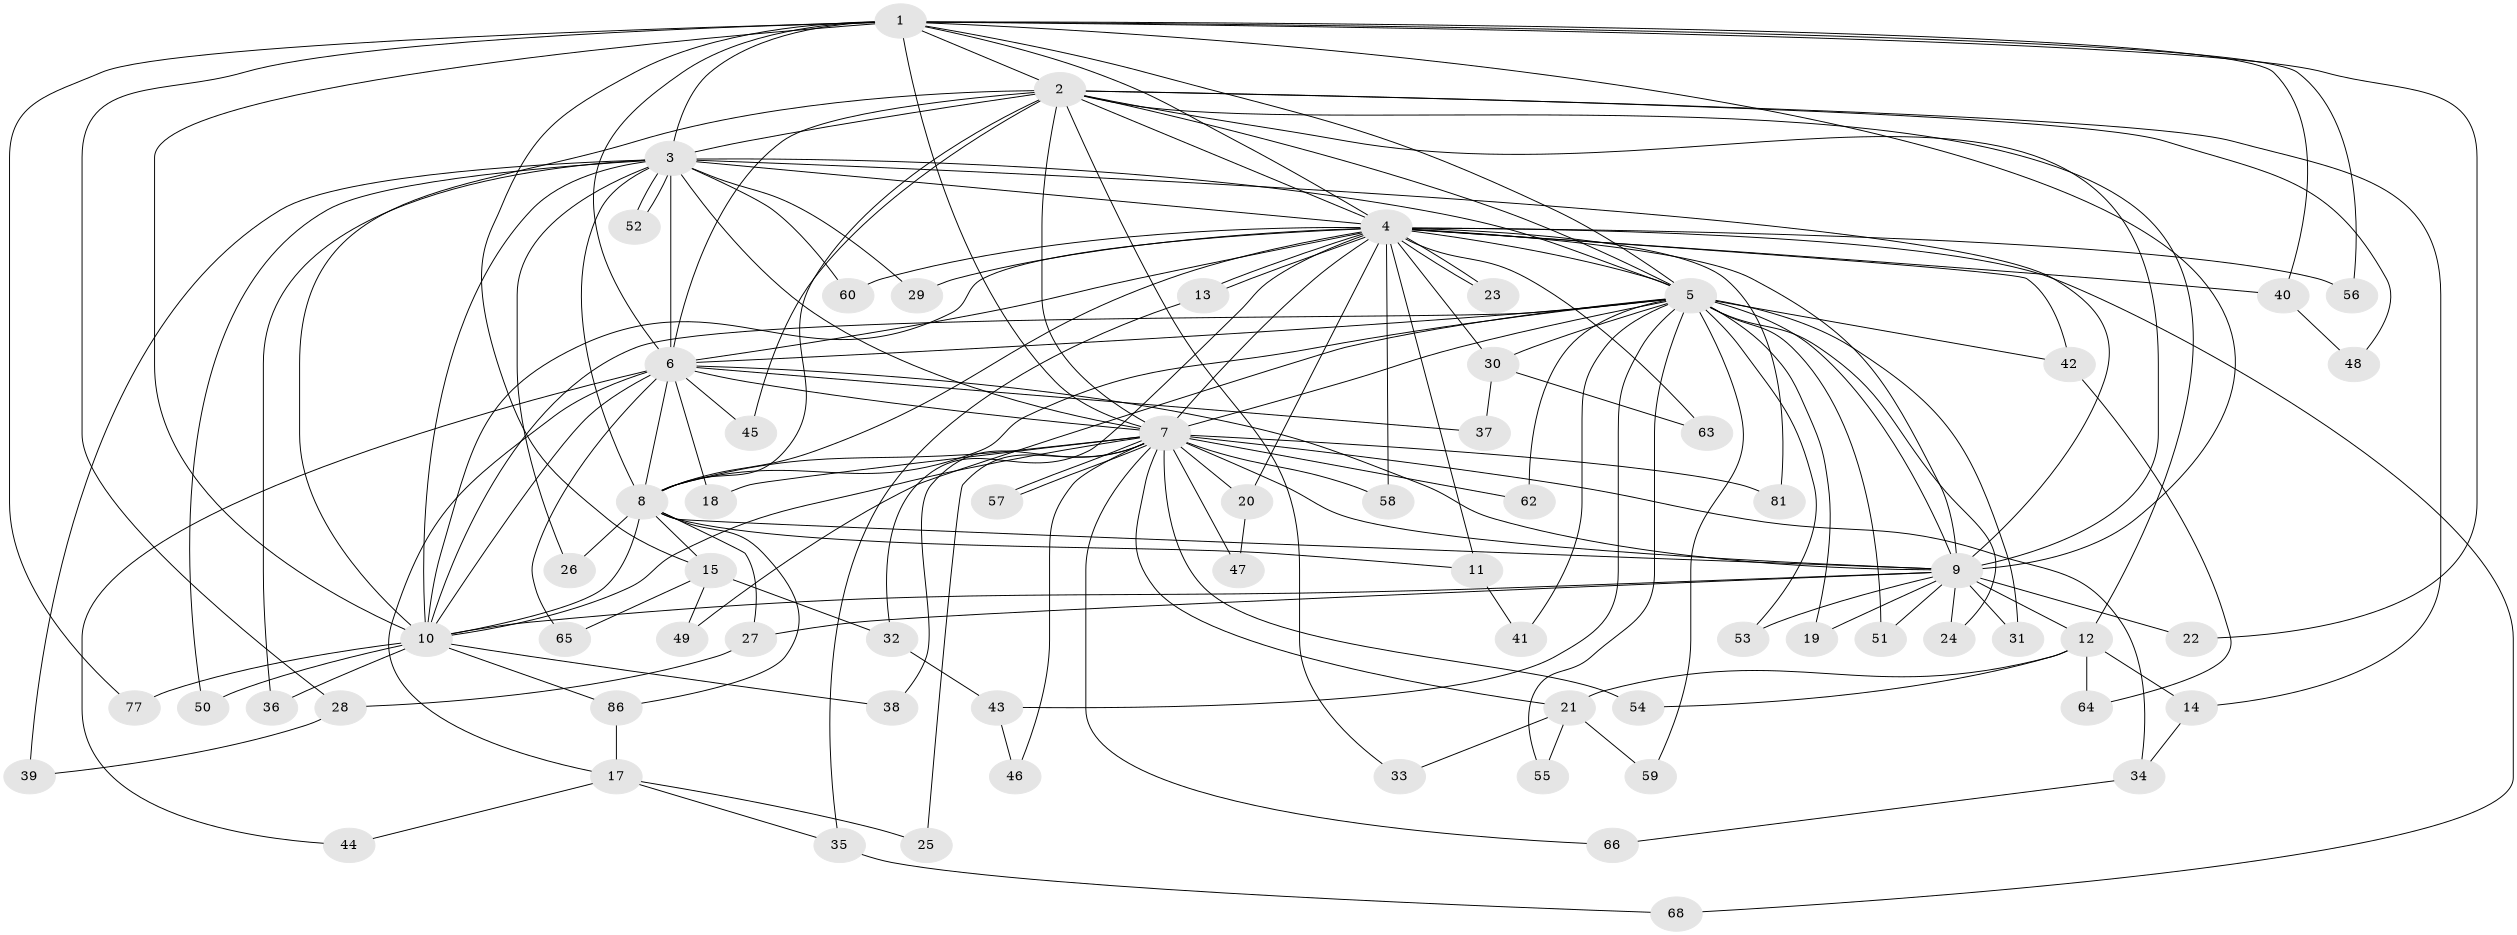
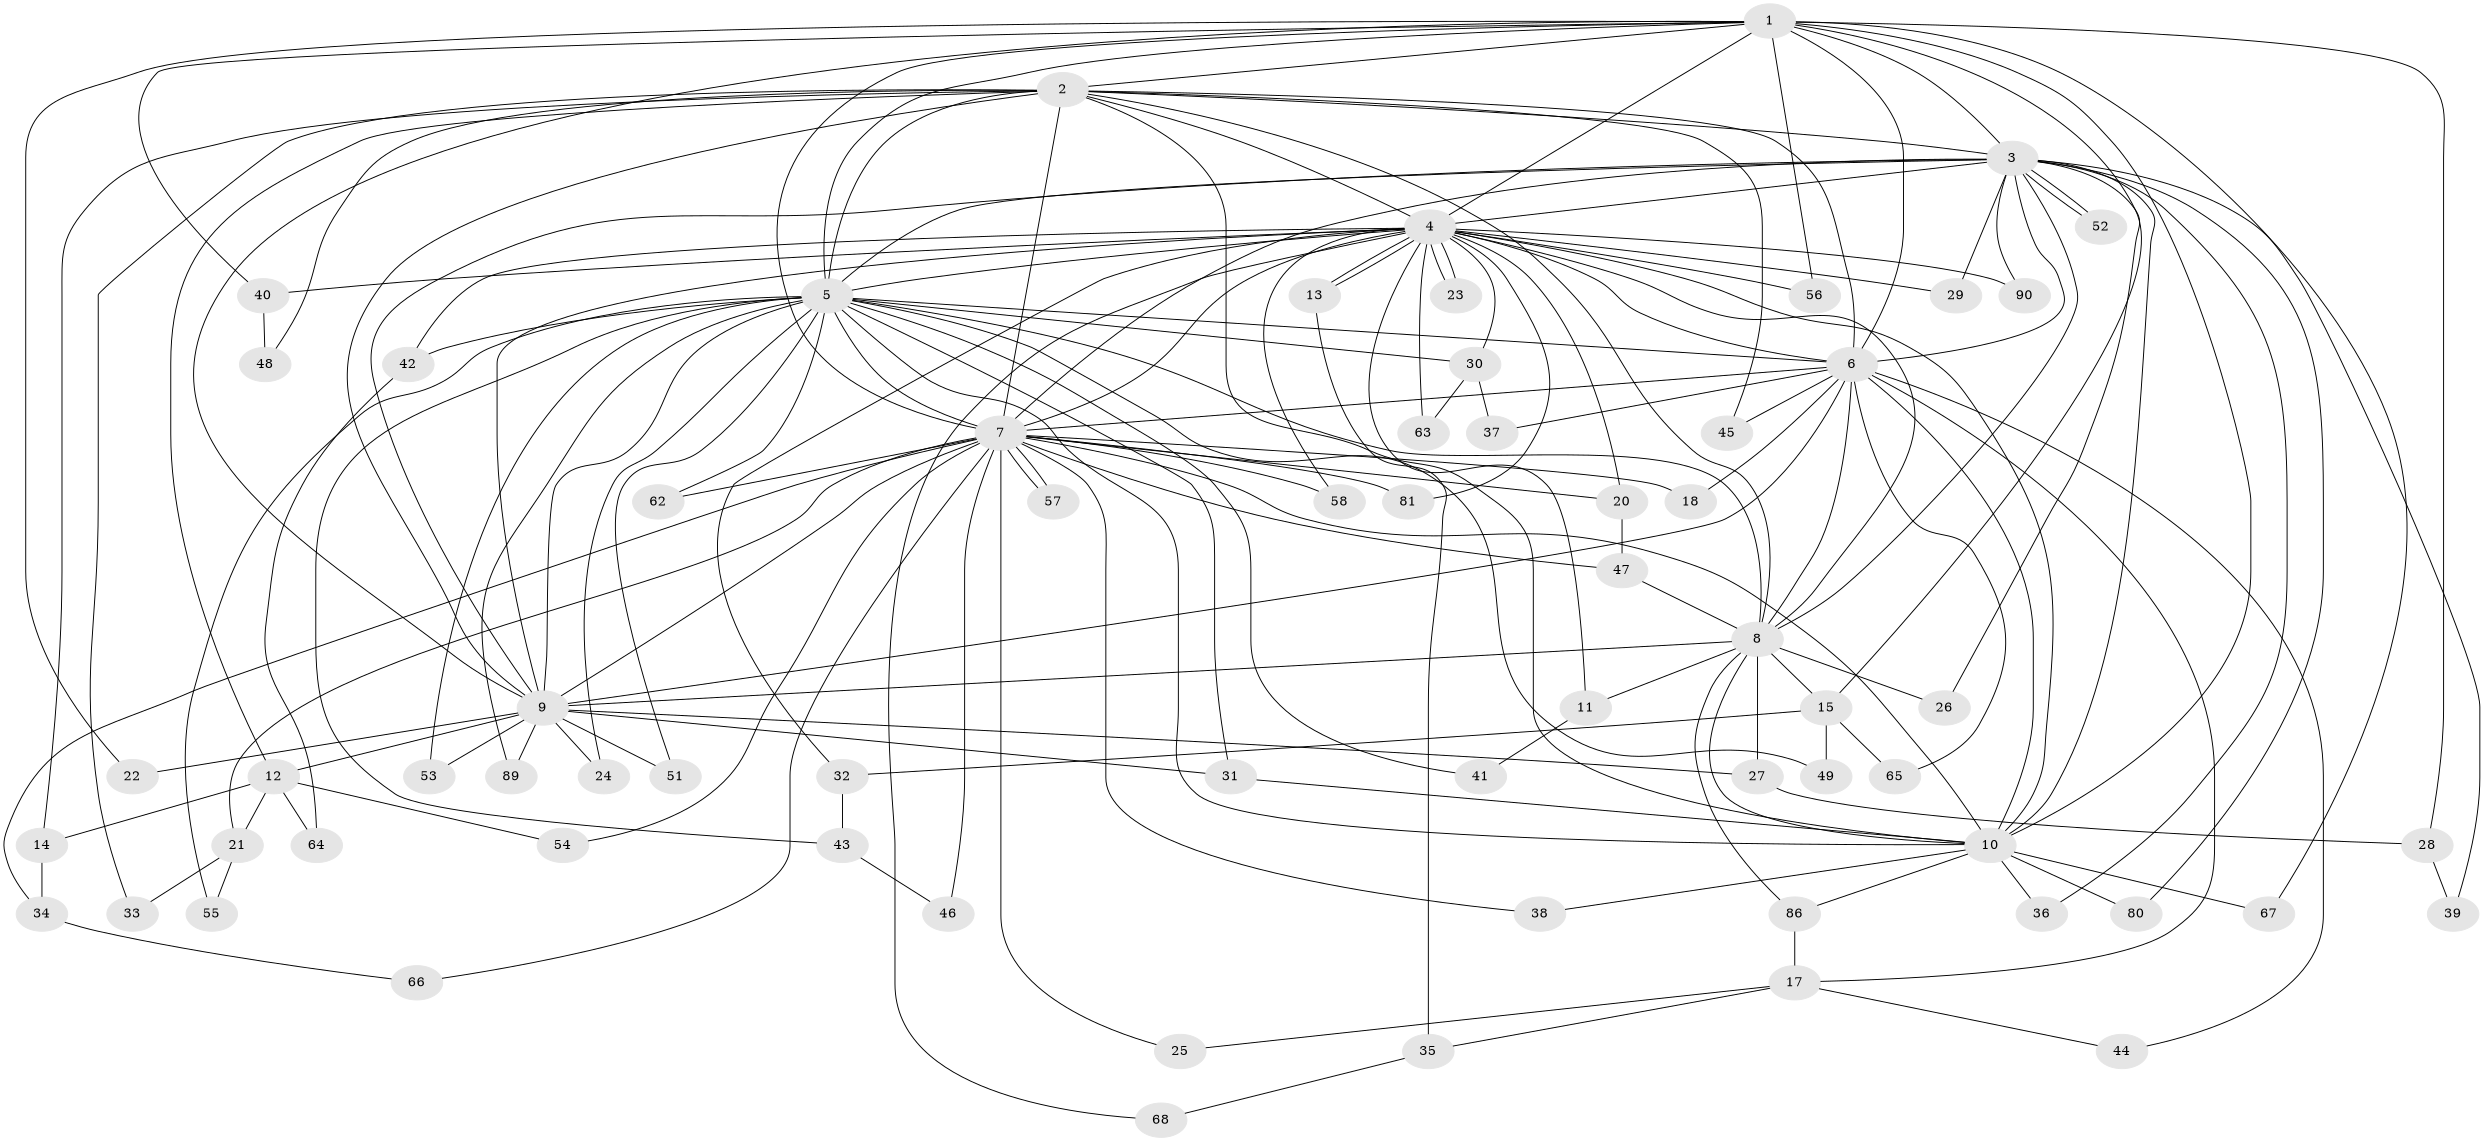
node "60": label "60" -> "90"
edge "7" -- "8": now "47" -- "8"
edge "9" -- "10": now "31" -- "10"
node "19": label "19" -> "89"
node "77": label "77" -> "67"
node "50": label "50" -> "80"
node "59": removed
